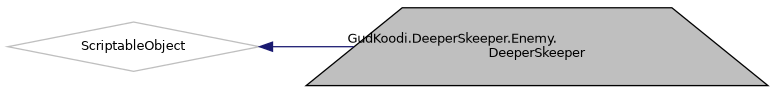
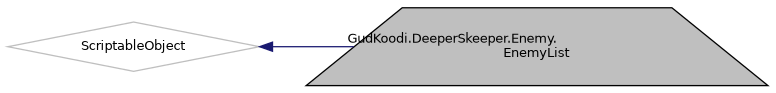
node "GudKoodi.DeeperSkeeper.Enemy. DeeperSkeeper": label "GudKoodi.DeeperSkeeper.Enemy. DeeperSkeeper" -> "GudKoodi.DeeperSkeeper.Enemy. EnemyList"
